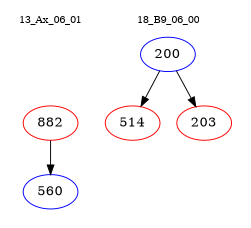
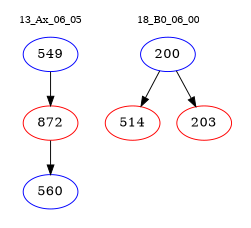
cluster "13_Ax_06_01": label "13_Ax_06_01" -> "13_Ax_06_05"
cluster "18_B9_06_00": label "18_B9_06_00" -> "18_B0_06_00"
node "549": added
node "882": label "882" -> "872"
